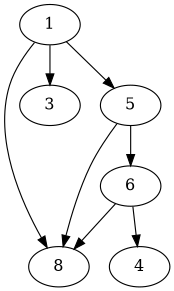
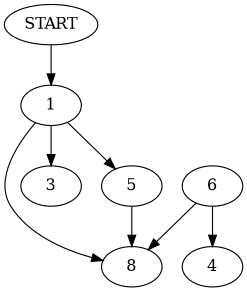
node "START": added
edge "5" -> "6": removed
